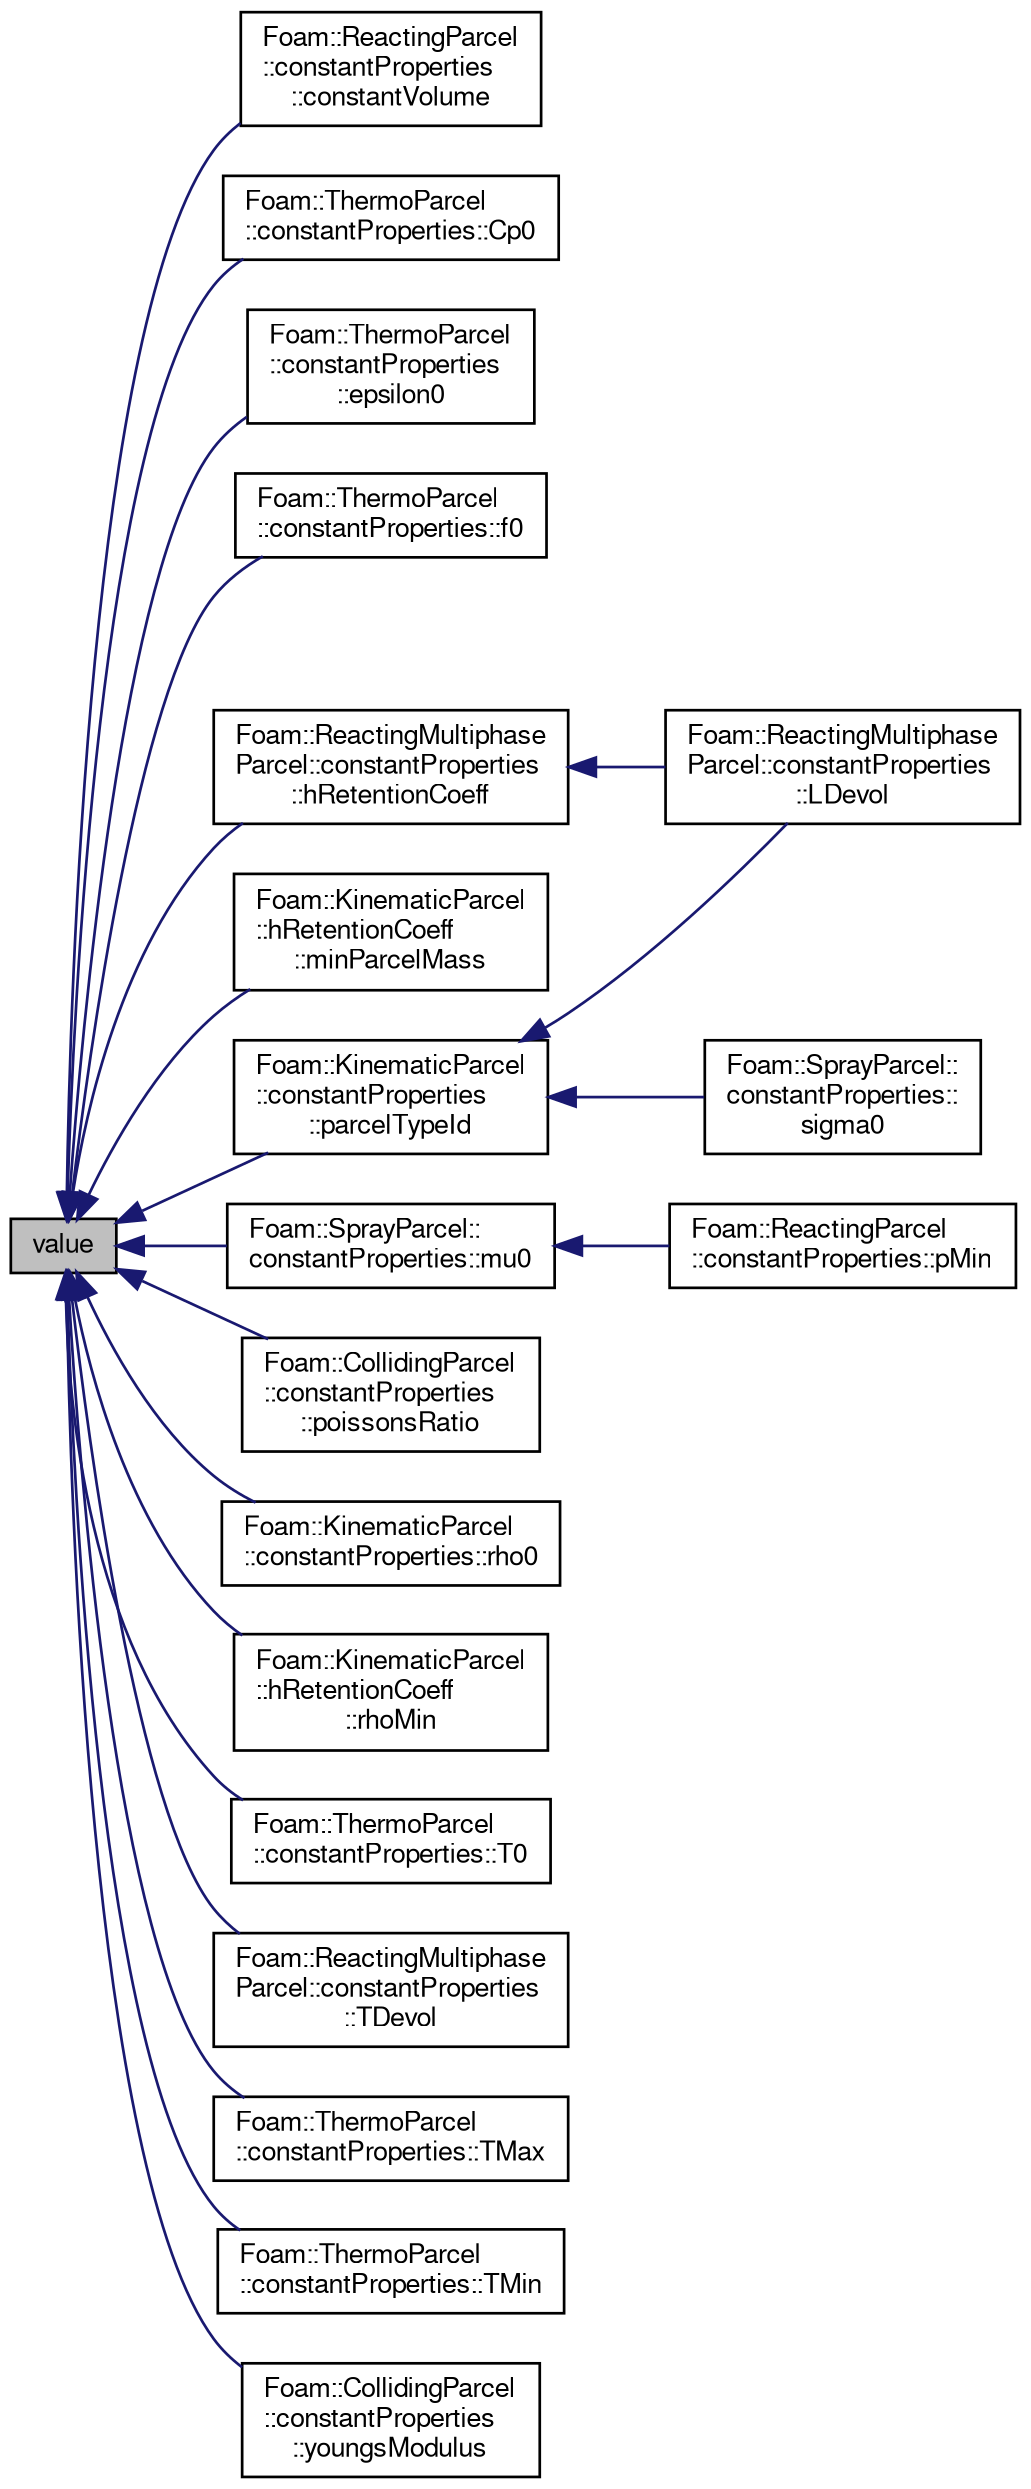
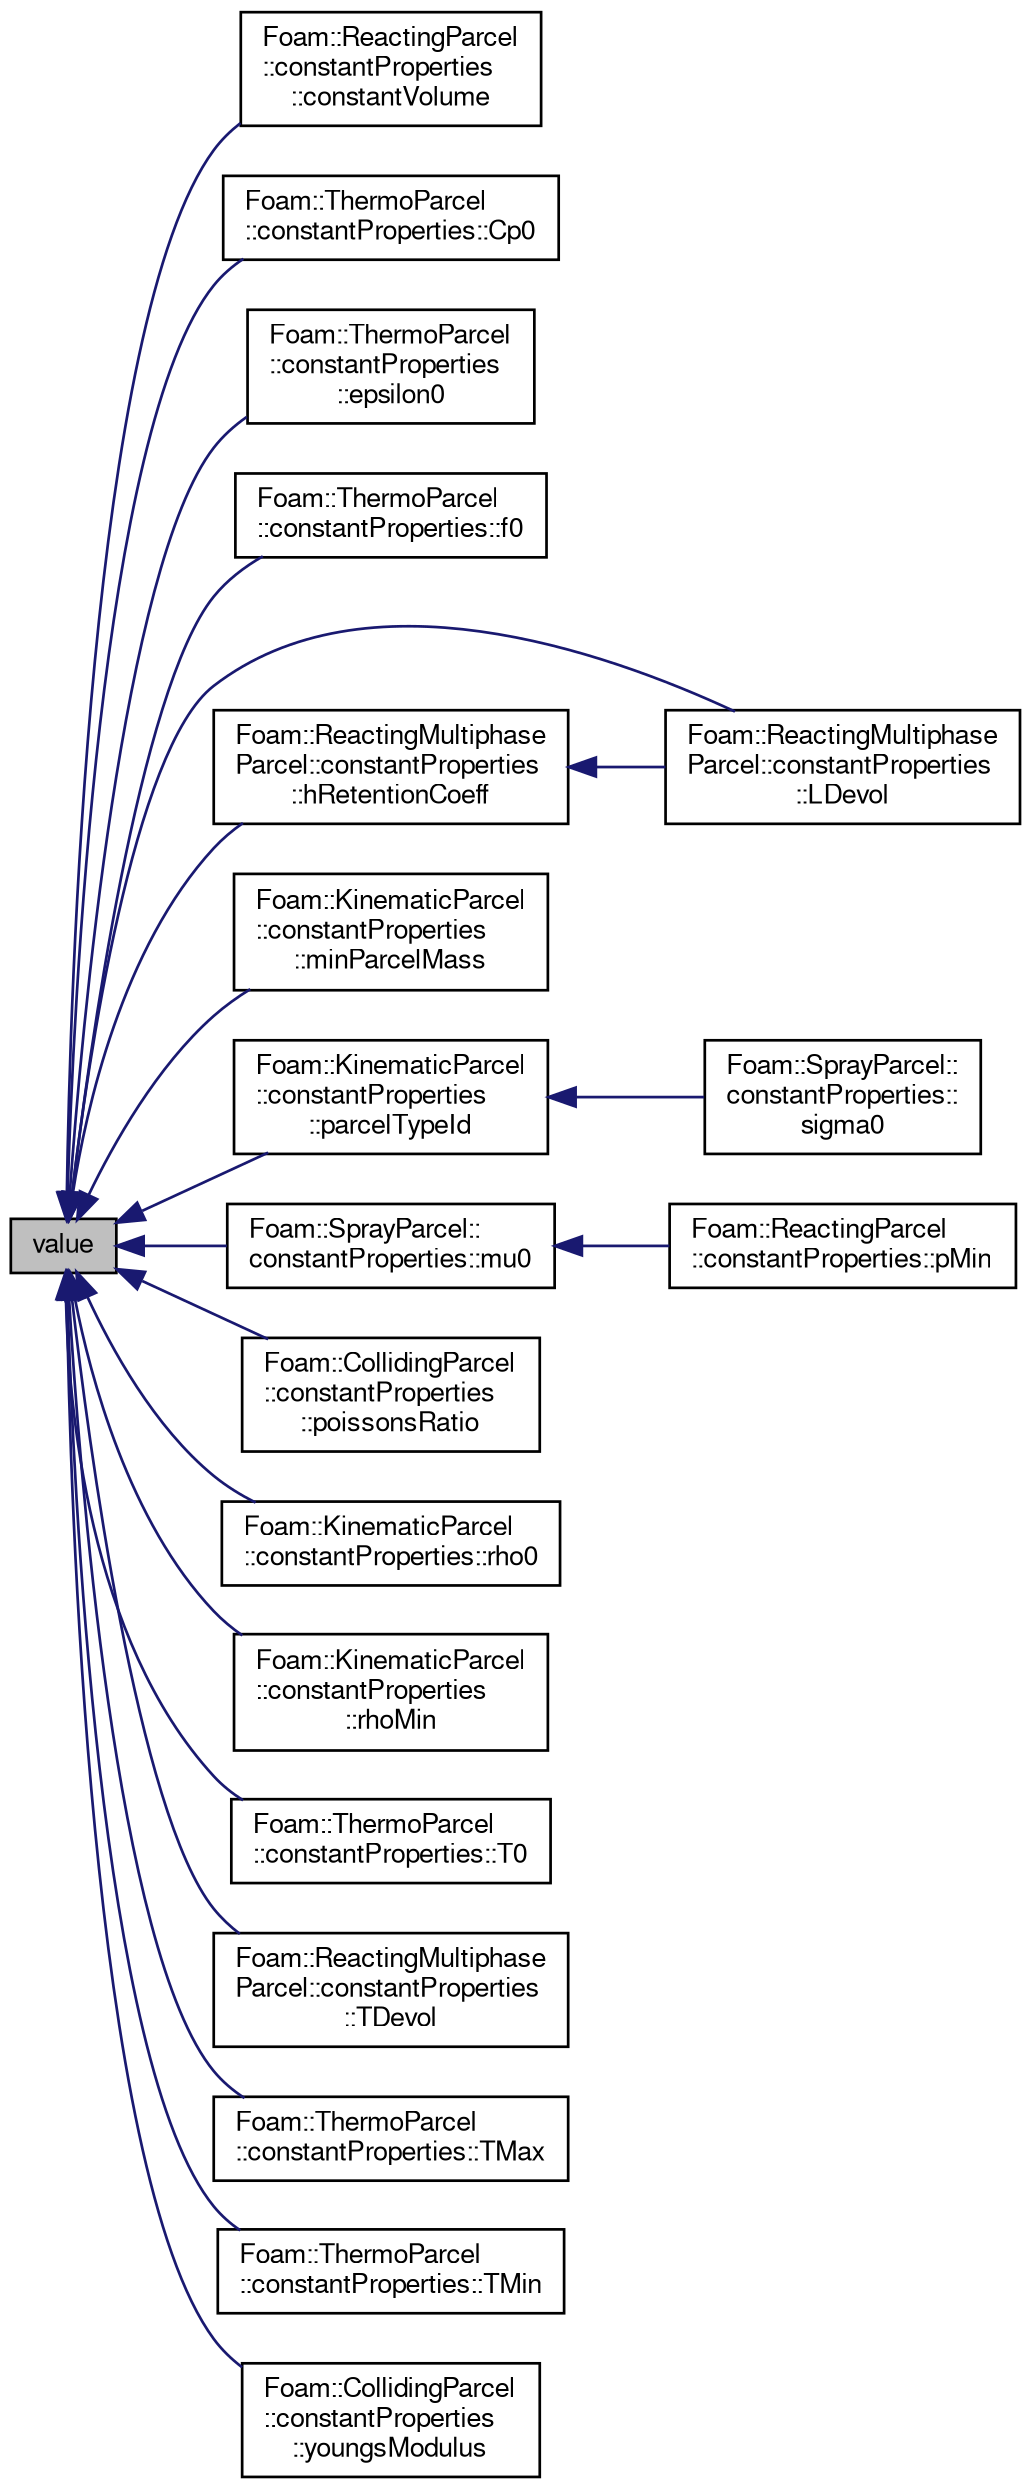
node "Foam::KinematicParcel ::hRetentionCoeff ::minParcelMass": label "Foam::KinematicParcel ::hRetentionCoeff ::minParcelMass" -> "Foam::KinematicParcel ::constantProperties ::minParcelMass"
edge "Foam::ReactingMultiphase Parcel::constantProperties ::LDevol" -> "Foam::KinematicParcel ::constantProperties ::parcelTypeId": now "Foam::ReactingMultiphase Parcel::constantProperties ::LDevol" -> "value"
node "Foam::KinematicParcel ::hRetentionCoeff ::rhoMin": label "Foam::KinematicParcel ::hRetentionCoeff ::rhoMin" -> "Foam::KinematicParcel ::constantProperties ::rhoMin"
